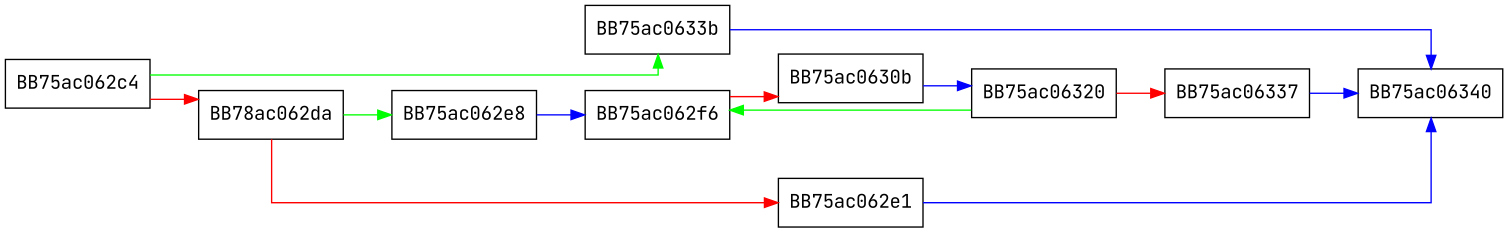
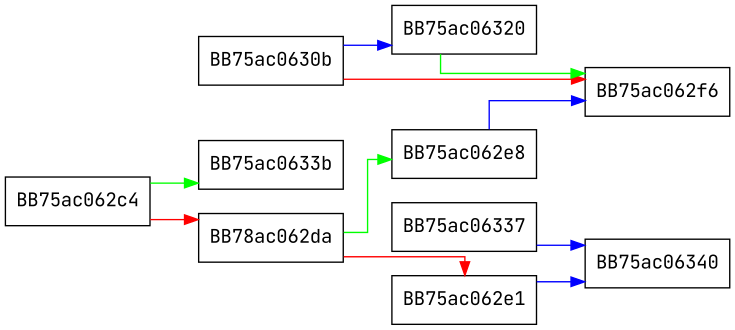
edge "BB75ac0633b" -> "BB75ac06340": removed
edge "BB75ac06320" -> "BB75ac06337": removed
edge "BB75ac062f6" -> "BB75ac0630b": reversed
